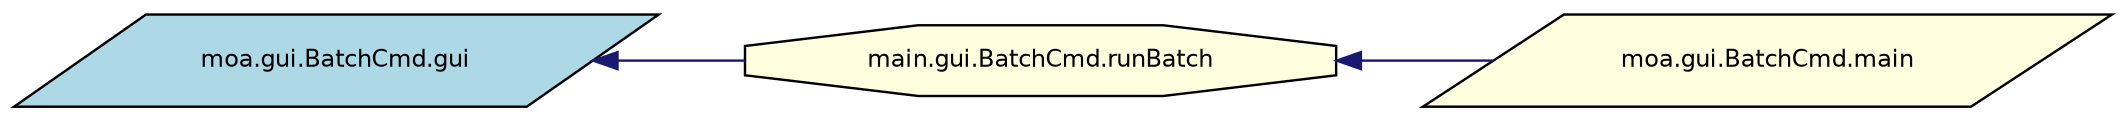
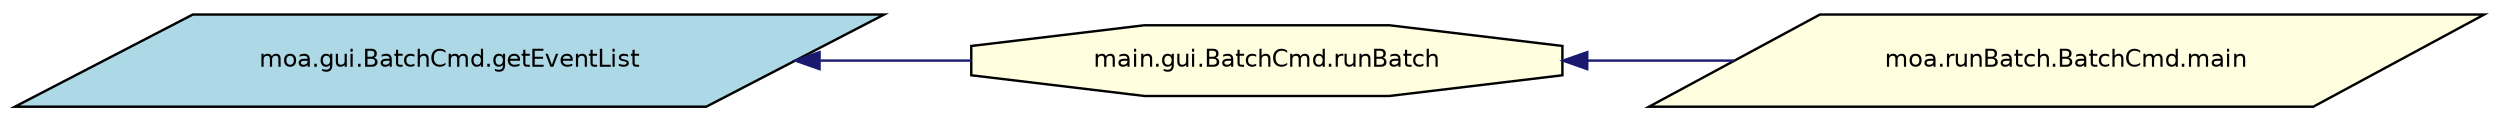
node "moa.gui.BatchCmd.gui": label "moa.gui.BatchCmd.gui" -> "moa.gui.BatchCmd.getEventList"
node "moa.gui.BatchCmd.main": label "moa.gui.BatchCmd.main" -> "moa.runBatch.BatchCmd.main"
